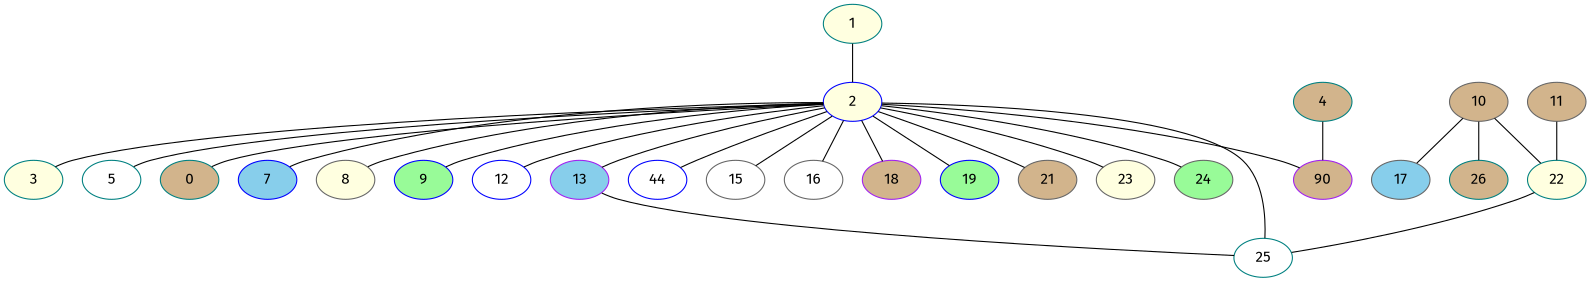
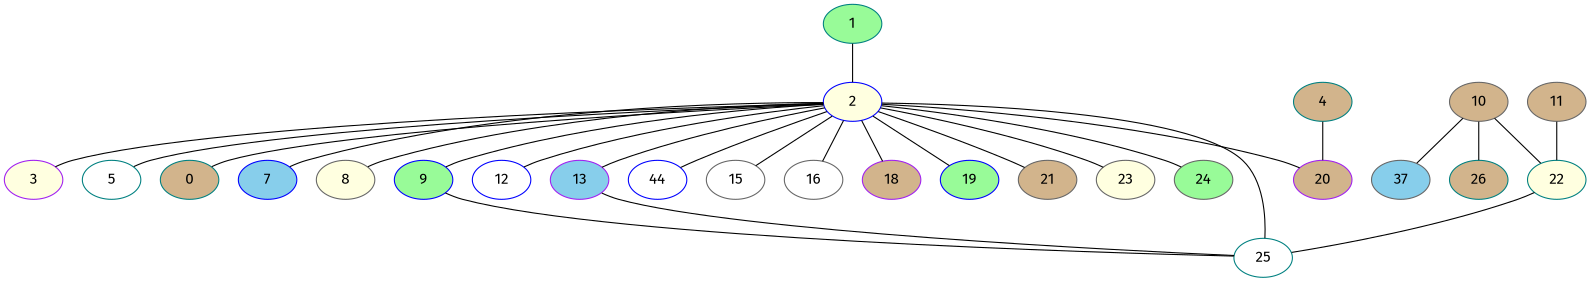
node "1": fillcolor lightyellow -> palegreen
node "3": color teal -> purple
node "90": label "90" -> "20"
node "17": label "17" -> "37"
edge "9" -- "25": added
